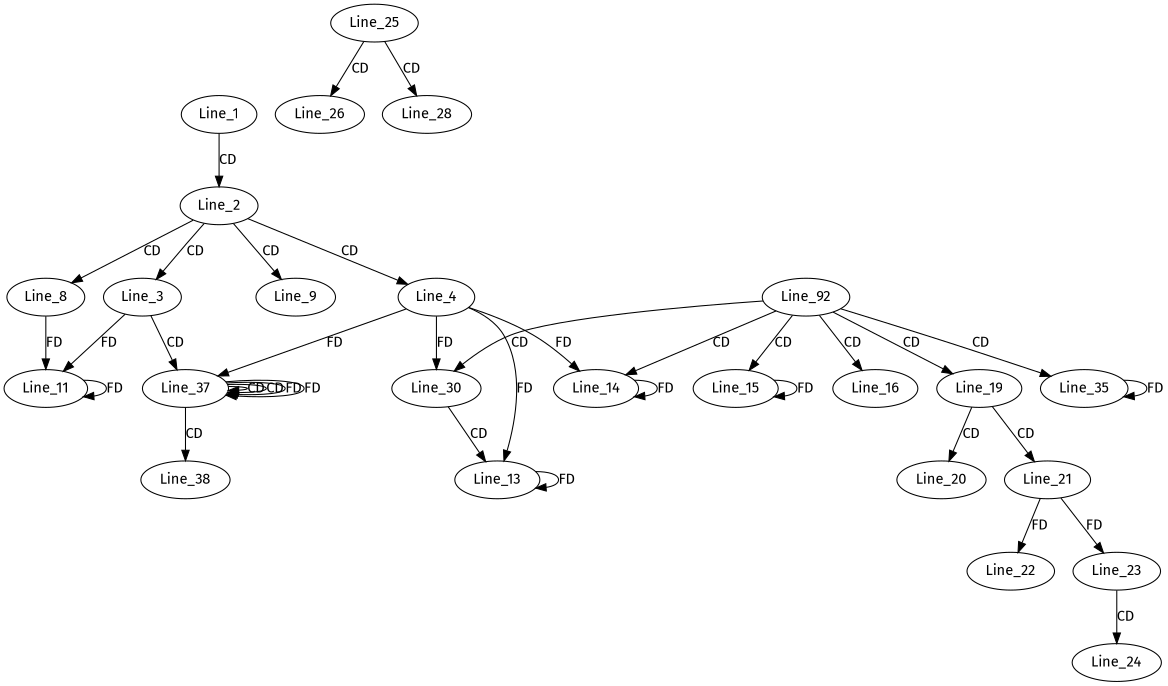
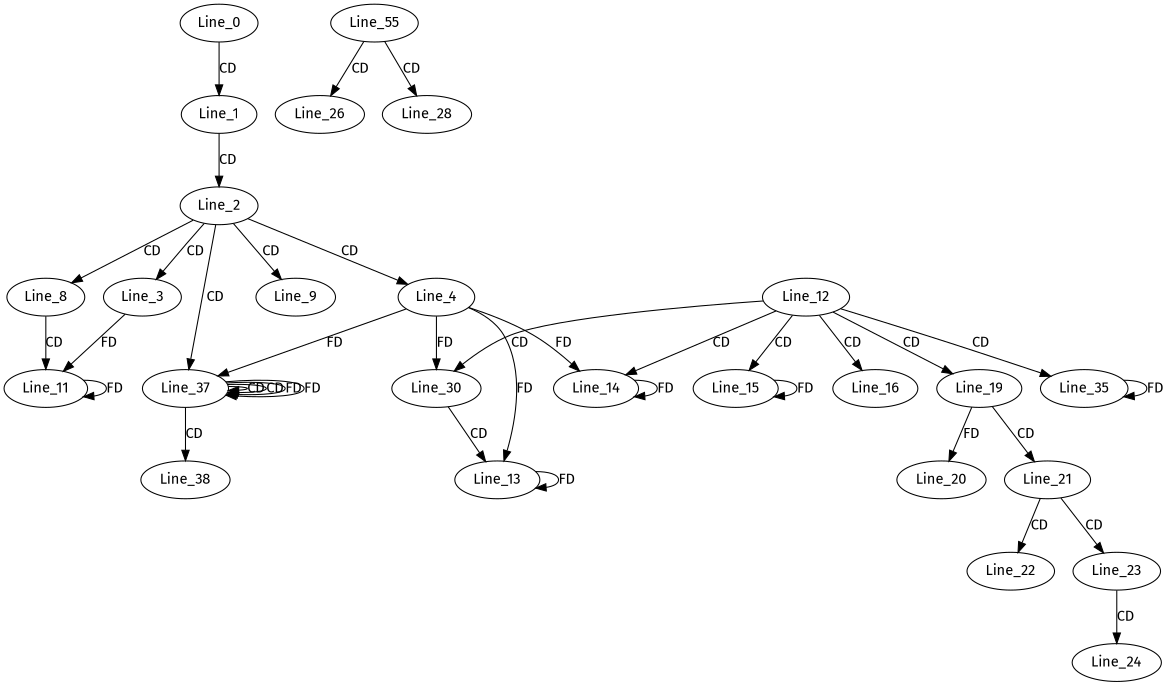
node "Line_0": added
node "Line_25": label "Line_25" -> "Line_55"
node "Line_92": label "Line_92" -> "Line_12"
edge "Line_3" -> "Line_37": now "Line_2" -> "Line_37"
edge "Line_8" -> "Line_11": label "FD" -> "CD"
edge "Line_19" -> "Line_20": label "CD" -> "FD"
edge "Line_21" -> "Line_22": label "FD" -> "CD"
edge "Line_21" -> "Line_23": label "FD" -> "CD"
